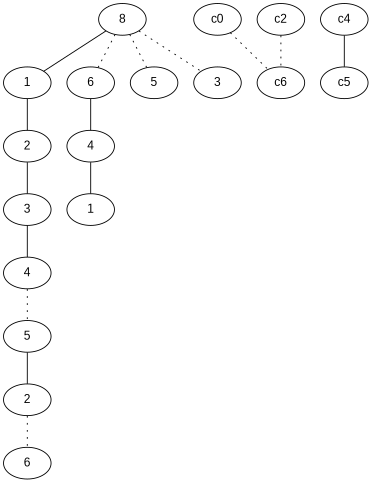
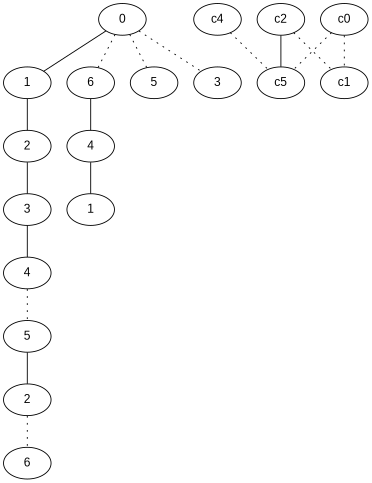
node "8": label "8" -> "0"
edge "c0" -- "c5": added
edge "c2" -- "c5": added
edge "c4" -- "c5": style solid -> dotted
node "c6": label "c6" -> "c1"
